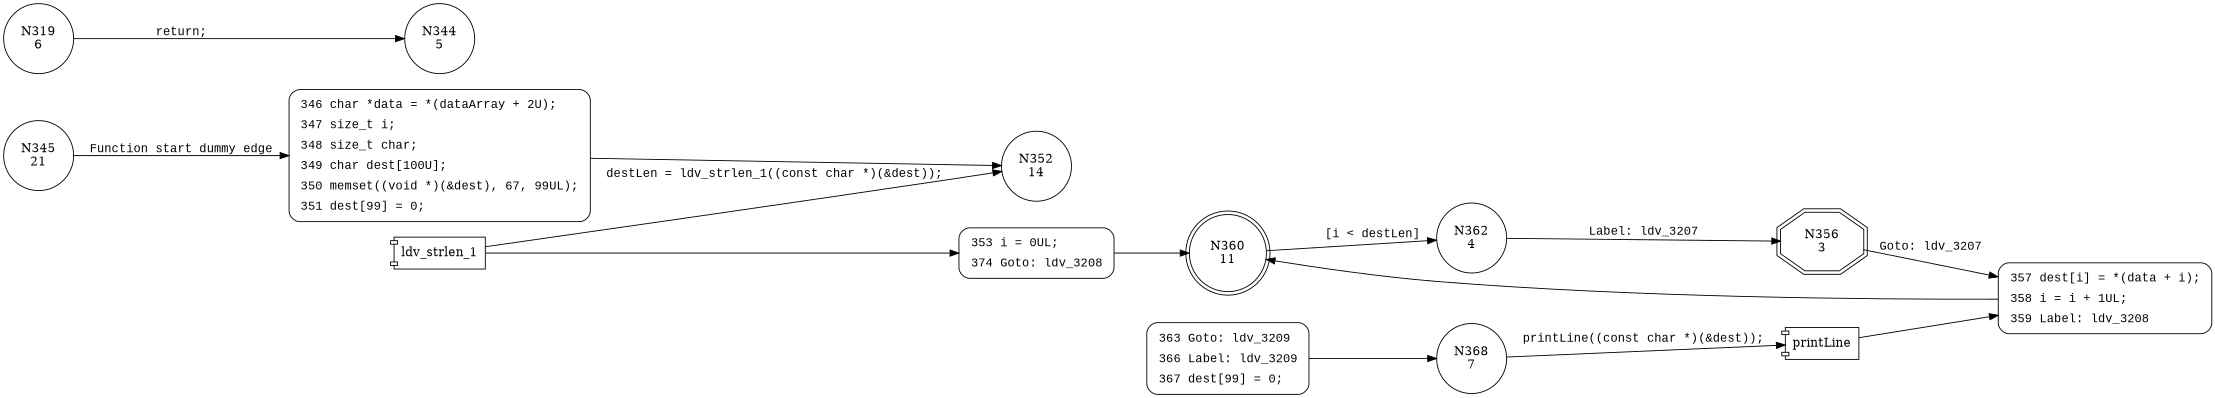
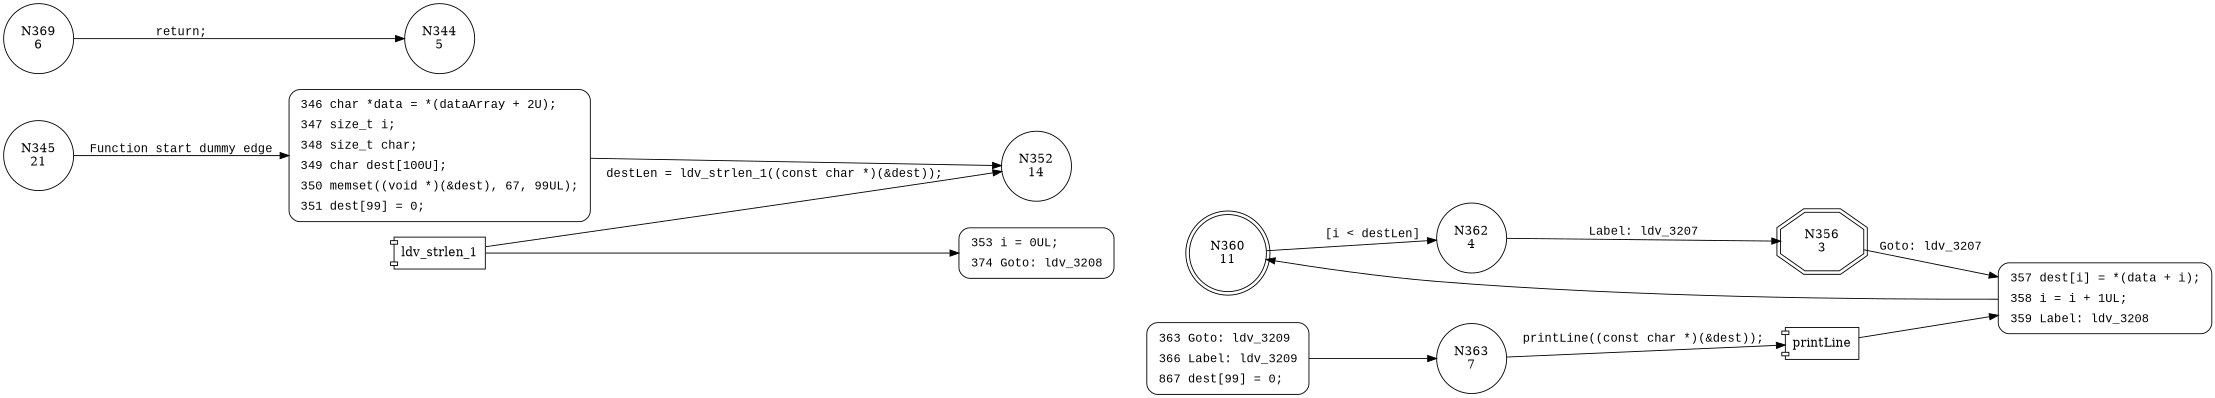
node "N319 6": label "N319 6" -> "N369 6"
edge "353" -> "N360 11": removed
node "N368 7": label "N368 7" -> "N363 7"
node "363": text "367" -> "867"
